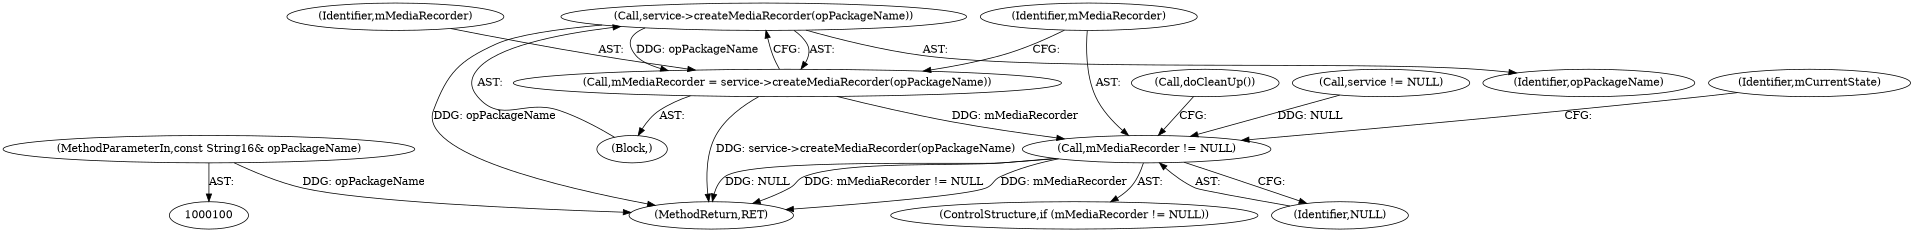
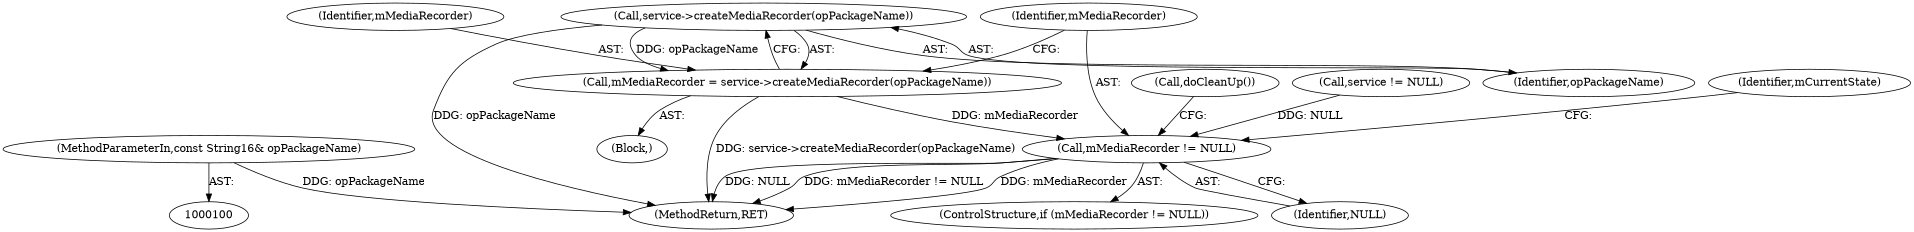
edge "(Block,)" -> "(Call,service->createMediaRecorder(opPackageName))": now "(Identifier,opPackageName)" -> "(Call,service->createMediaRecorder(opPackageName))"
